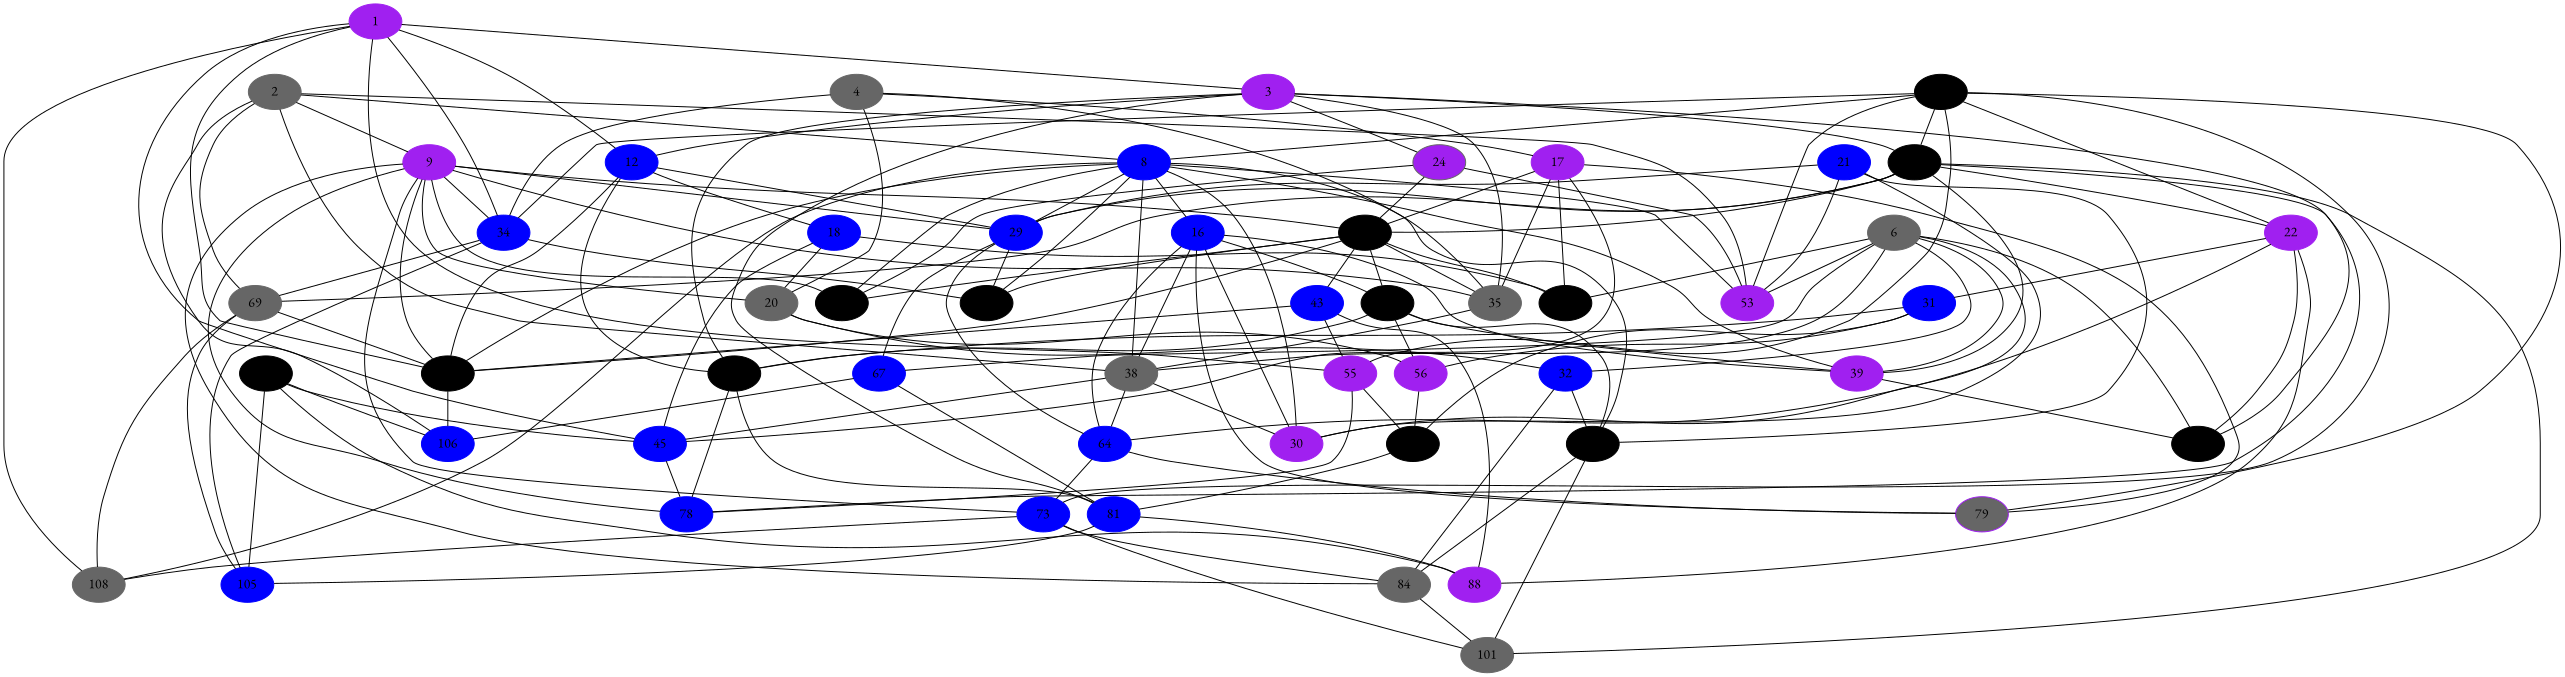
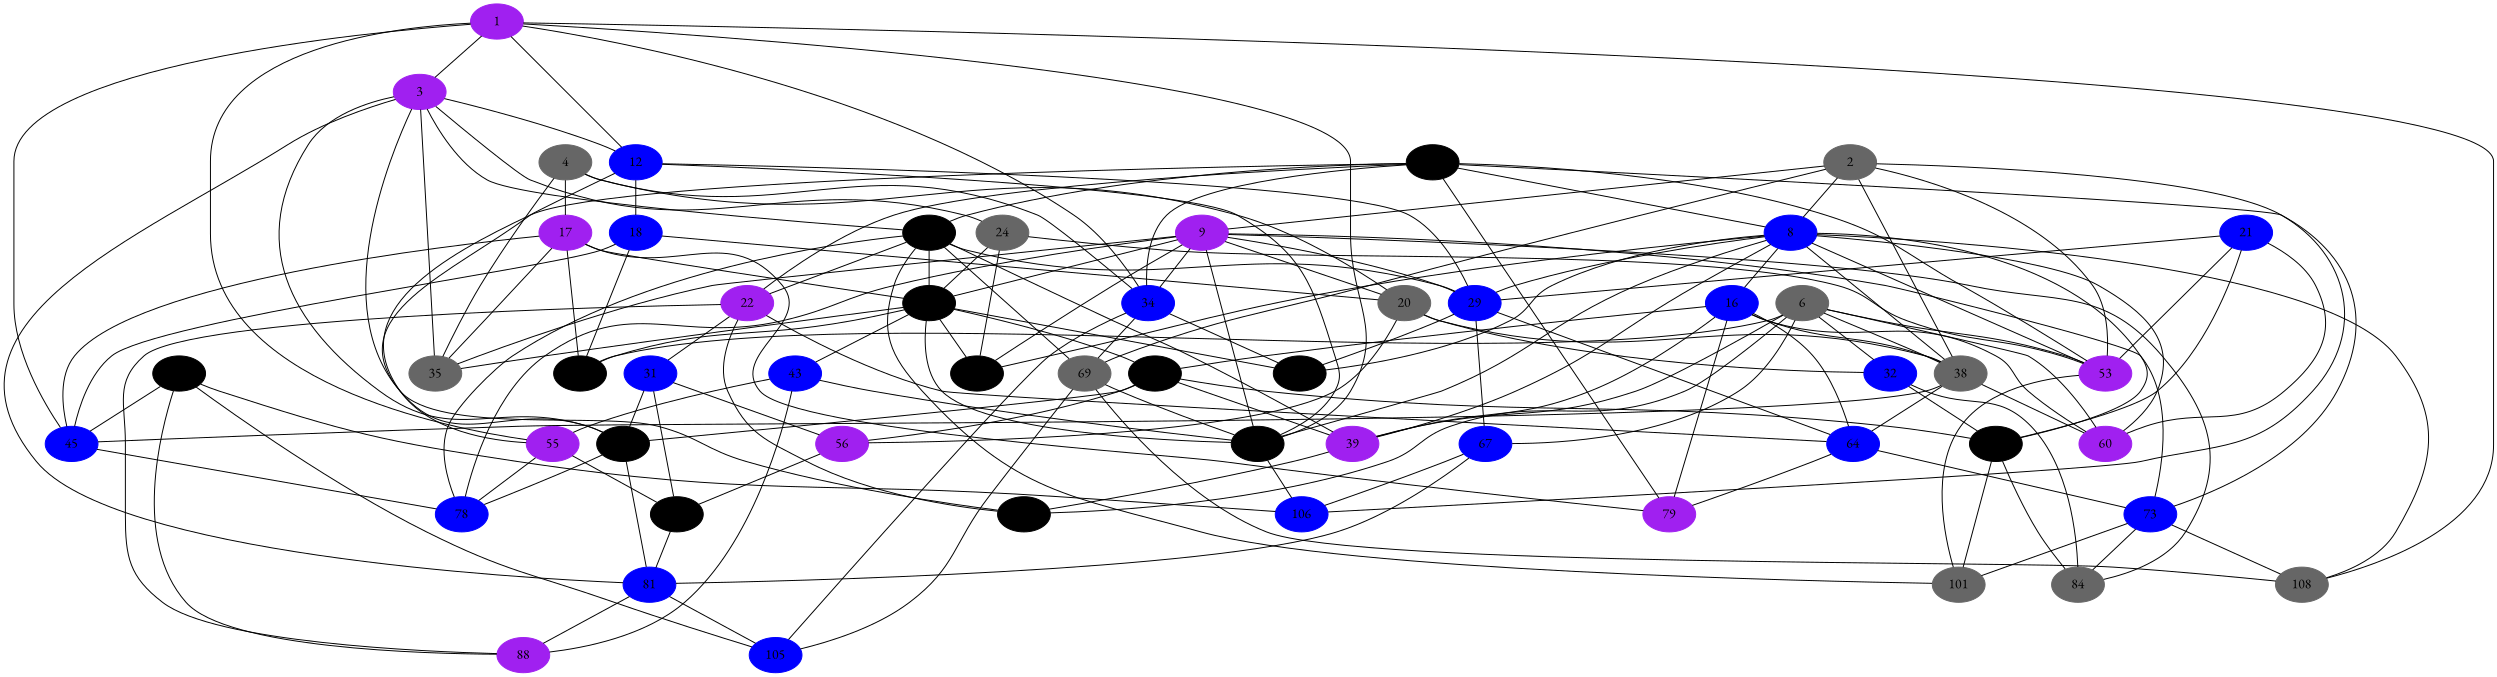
node "24": fillcolor purple -> gray40
edge "35" -- "38": now "20" -- "38"
node "30": label "30" -> "60"
node "79": fillcolor gray40 -> purple
edge "84" -- "101": now "53" -- "101"
